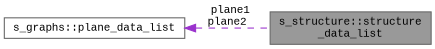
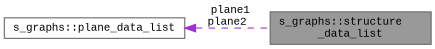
node "s_structure::structure _data_list": label "s_structure::structure _data_list" -> "s_graphs::structure _data_list"
